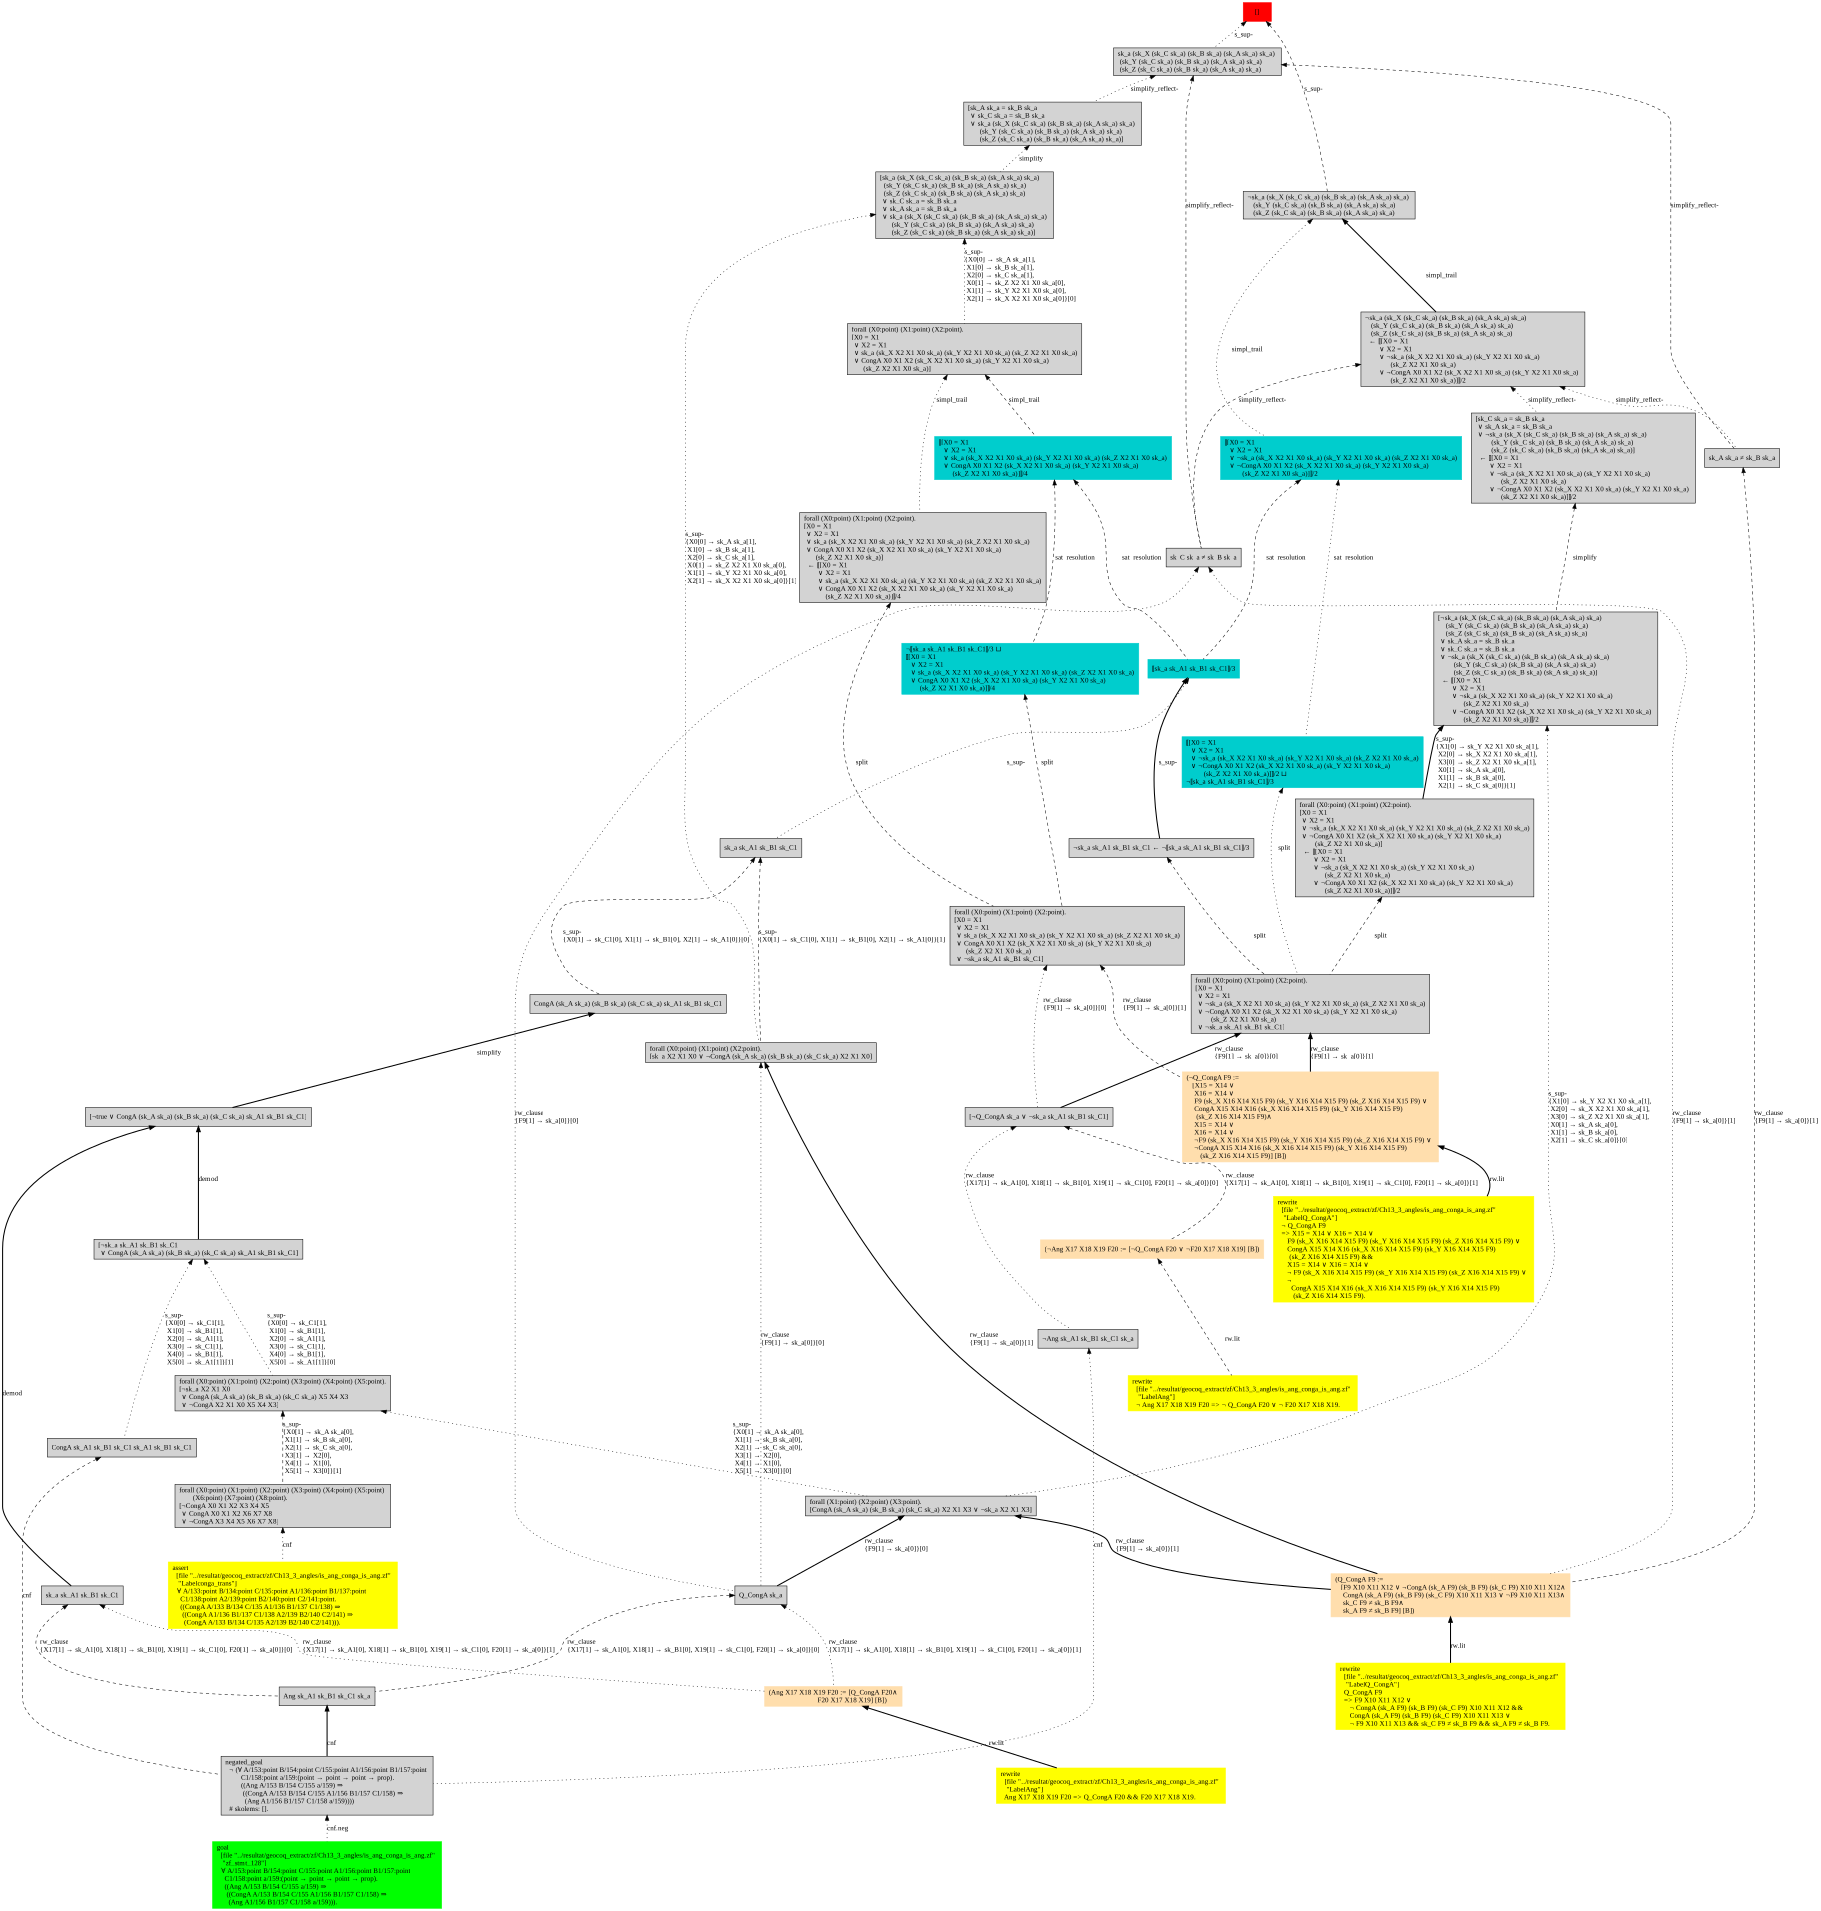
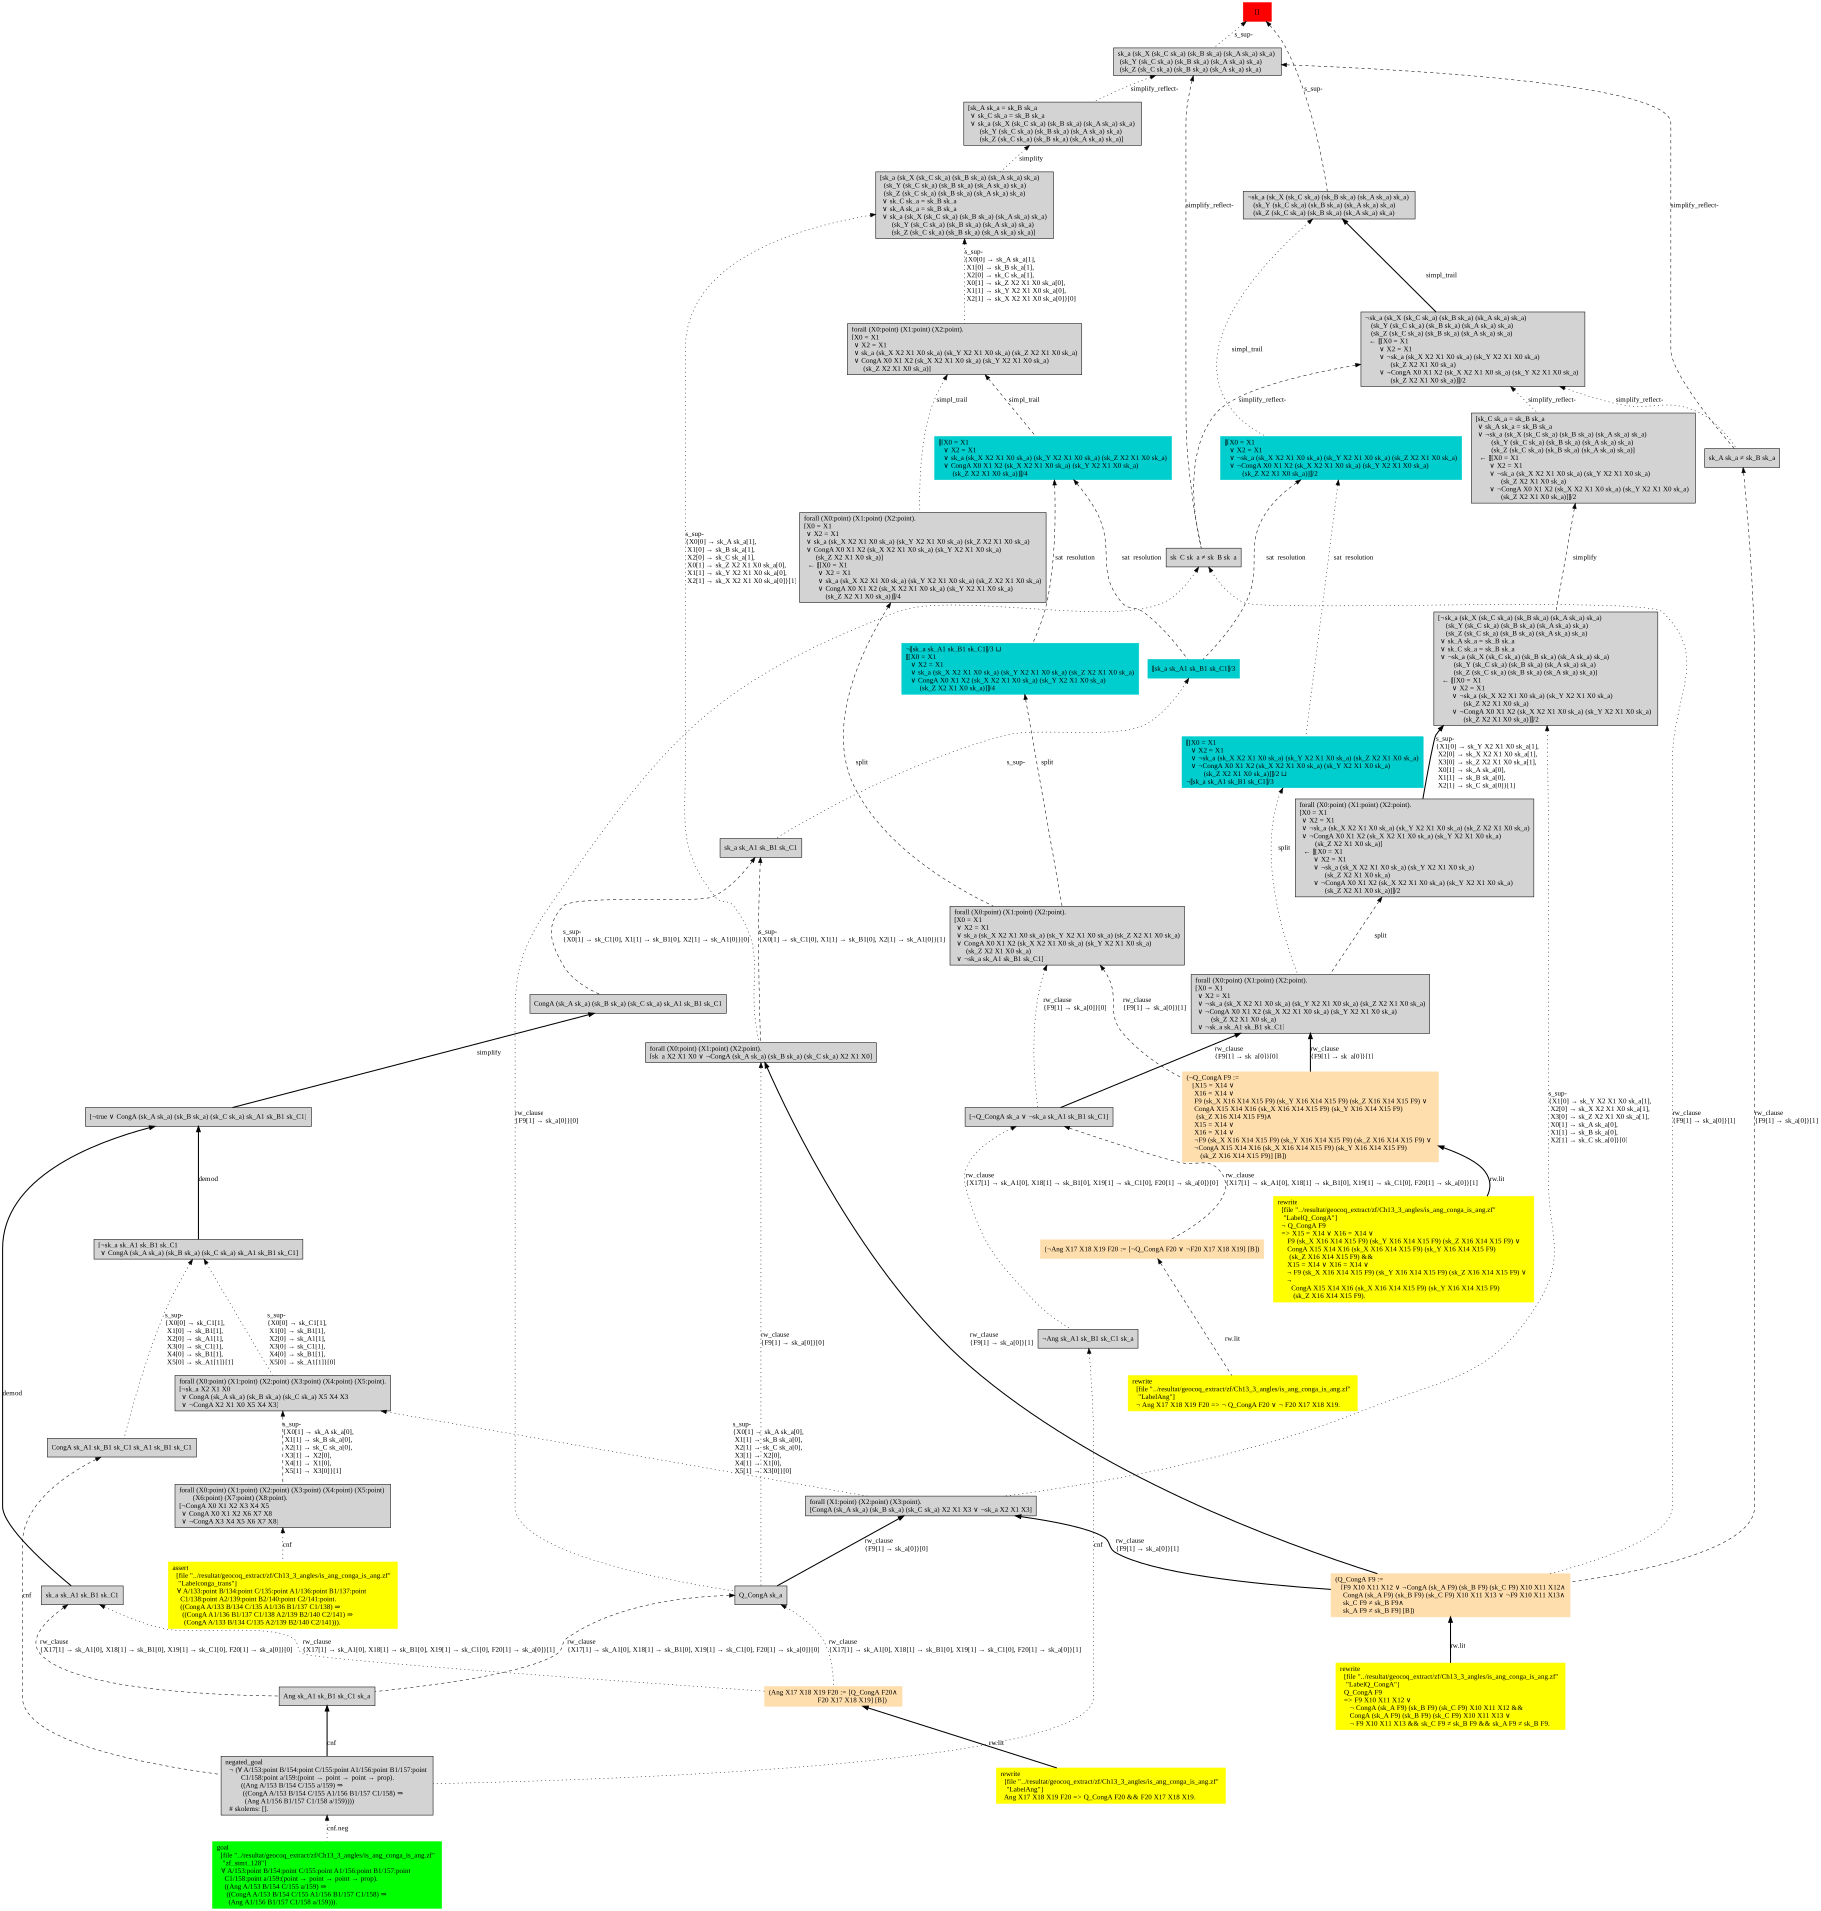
node "¬sk_a sk_A1 sk_B1 sk_C1 ← ¬⟦sk_a sk_A1 sk_B1 sk_C1⟧/3": removed
